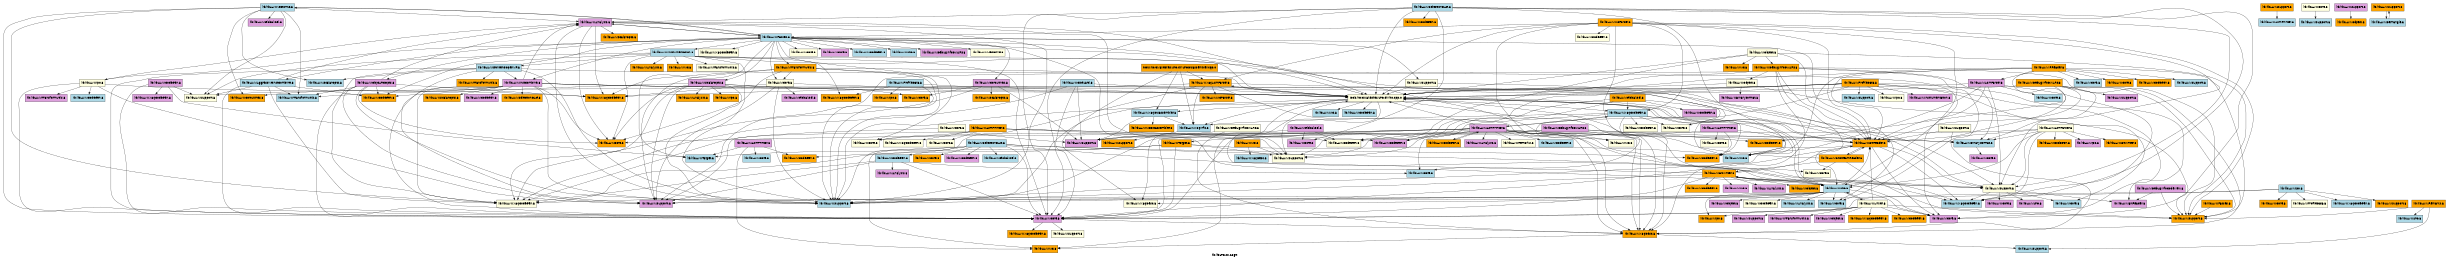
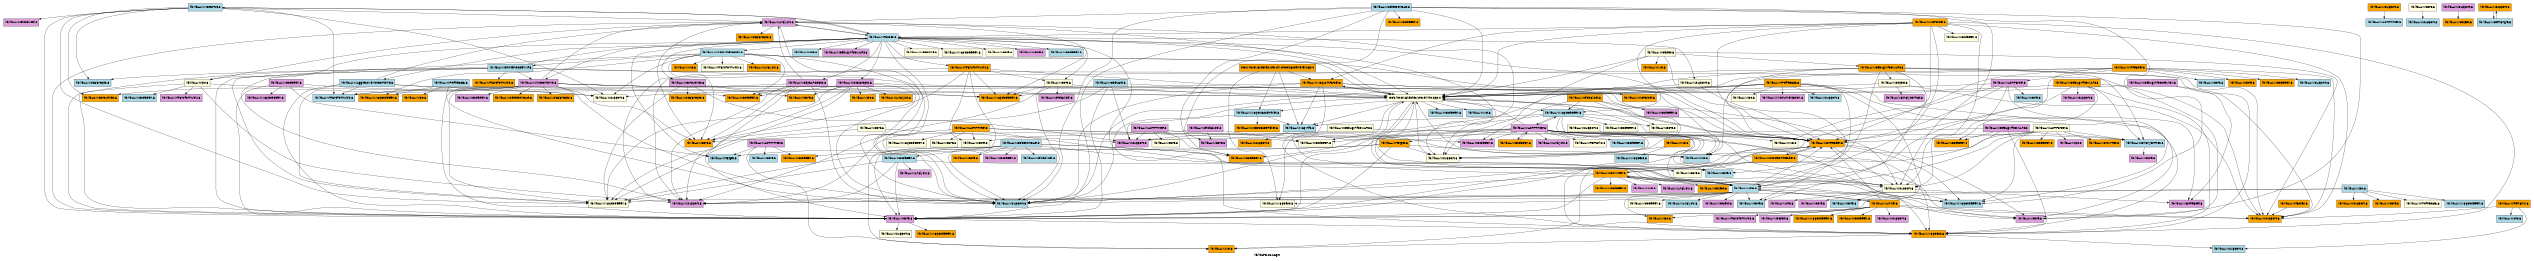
edge "lib/libLLVMDebugInfoCodeView.a" -> "tools/lto/CMakeFiles/LTO.dir/lto.cpp.o": added
node "lib/libLLVMLinker.a": fillcolor lightyellow -> orange
